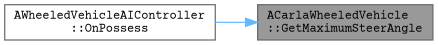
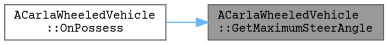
node "AWheeledVehicleAIController ::OnPossess": label "AWheeledVehicleAIController ::OnPossess" -> "ACarlaWheeledVehicle ::OnPossess"
